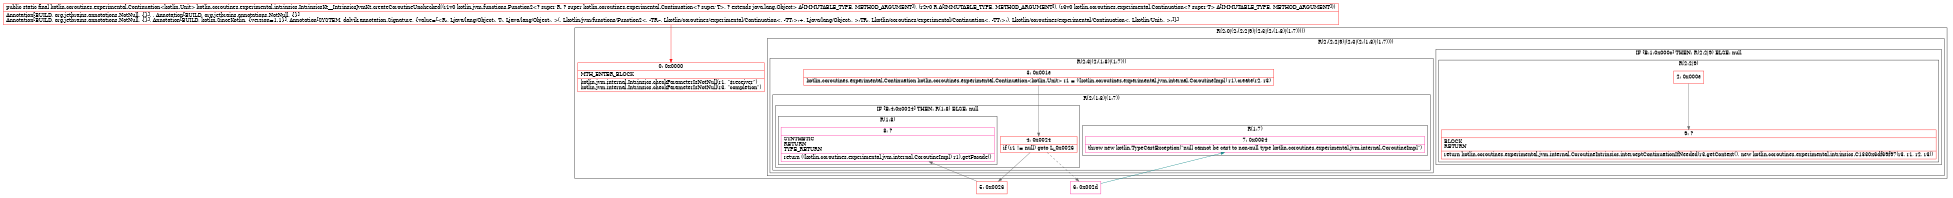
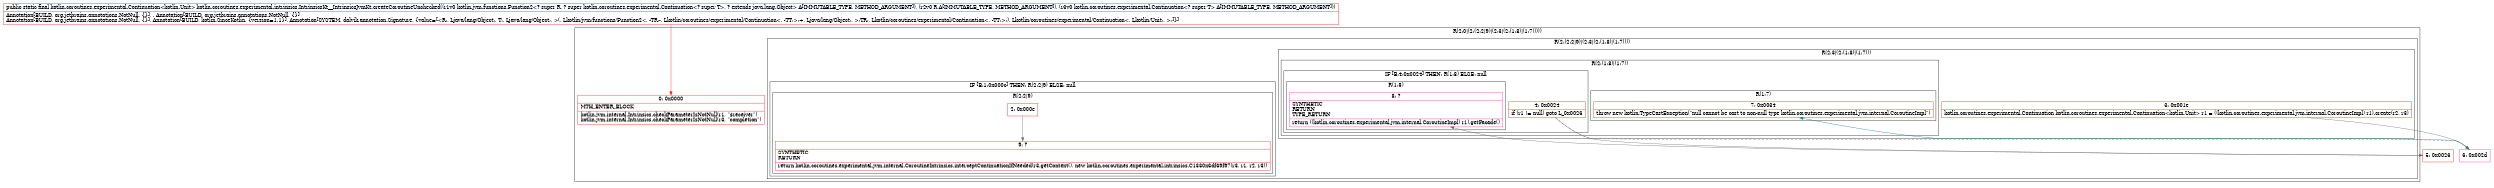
edge "3: 0x001e" -> "4: 0x0024": now "3: 0x001e" -> "6: 0x002d"
node "9: ?": text "BLOCK" -> "SYNTHETIC"
node "7: 0x0034": color deeppink -> red
